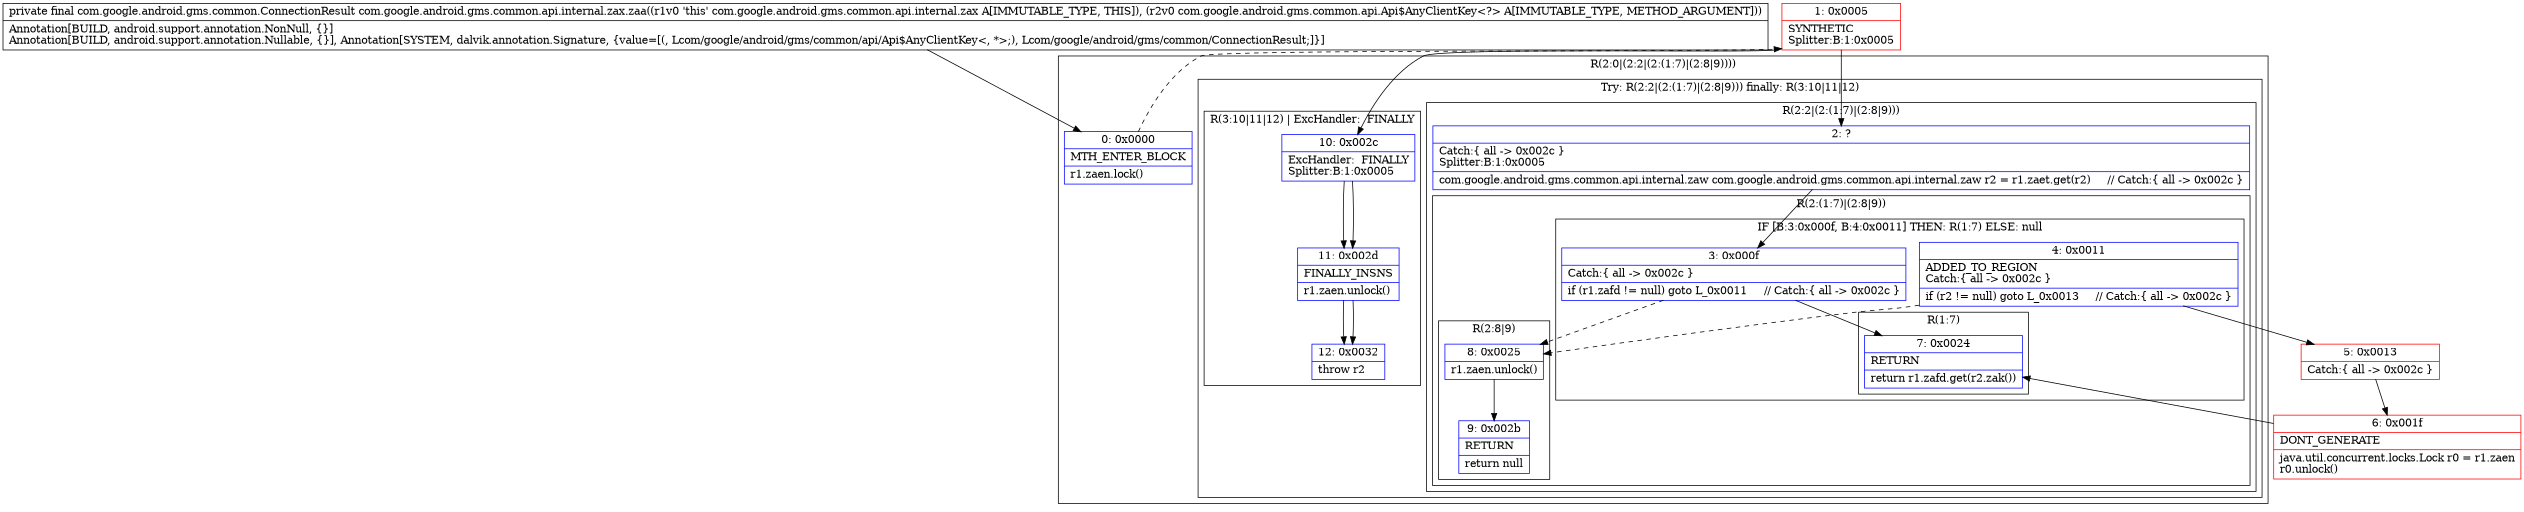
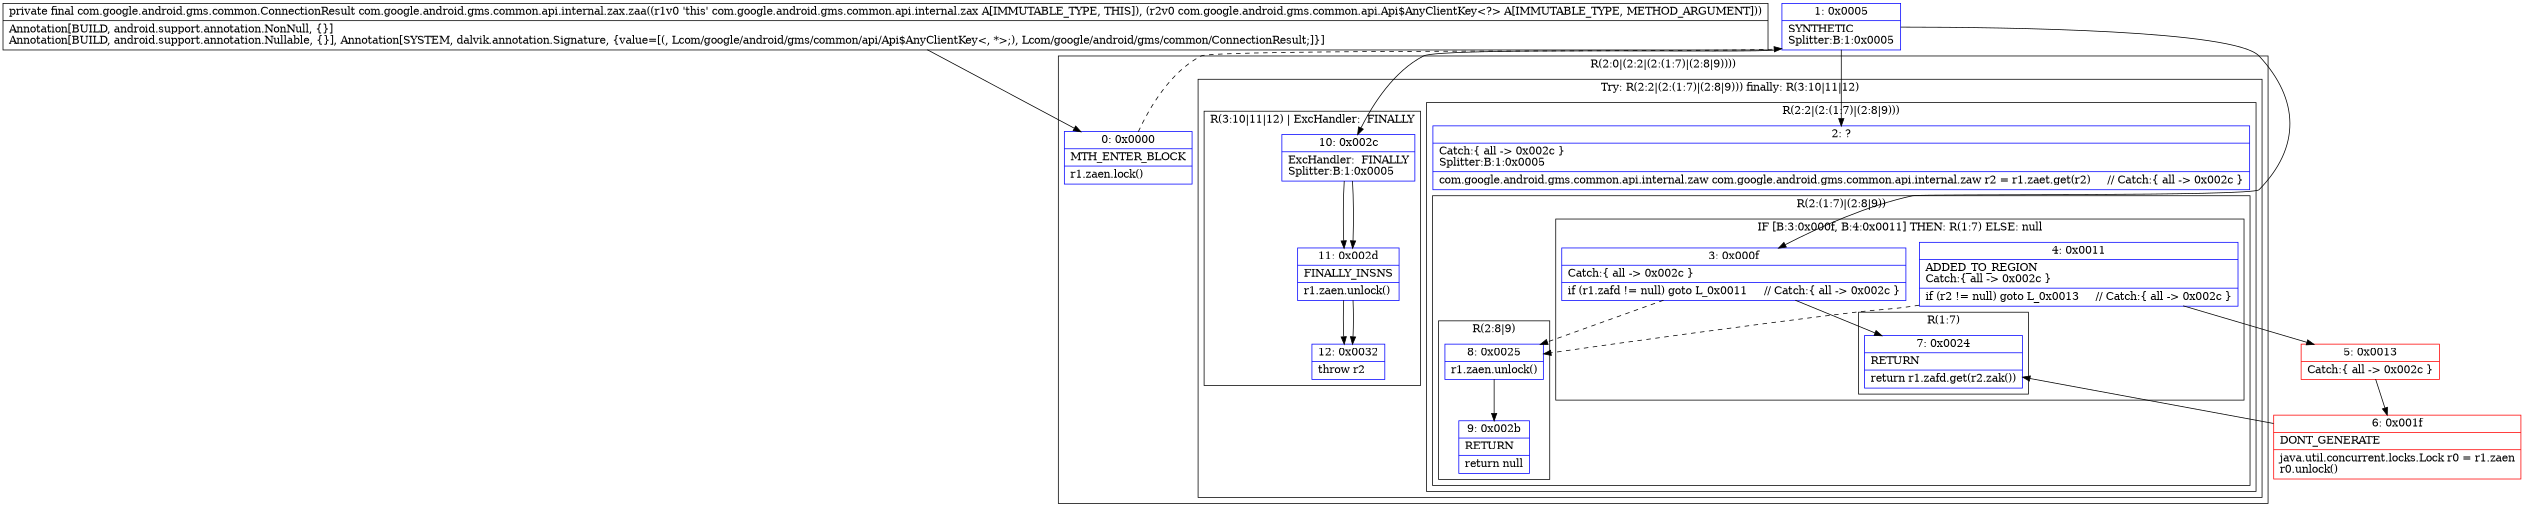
node "1: 0x0005": color red -> blue
edge "2: ?" -> "3: 0x000f": now "1: 0x0005" -> "3: 0x000f"
